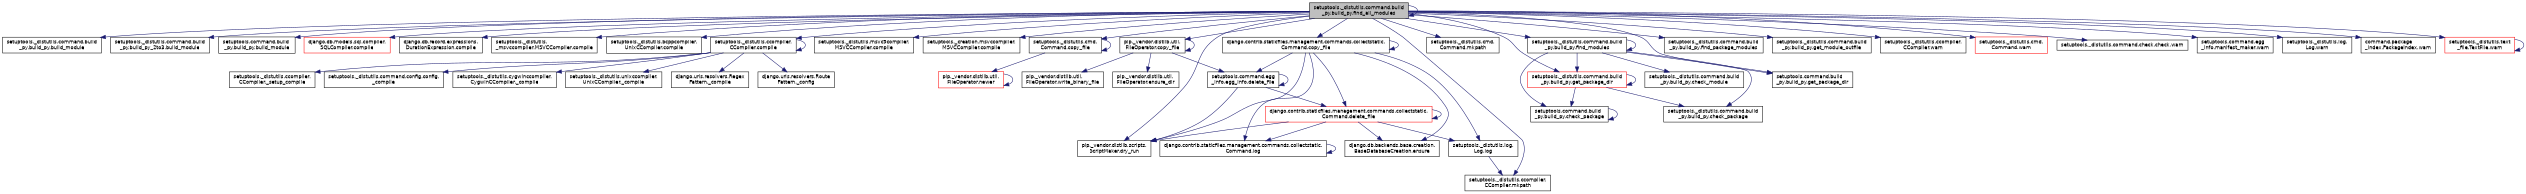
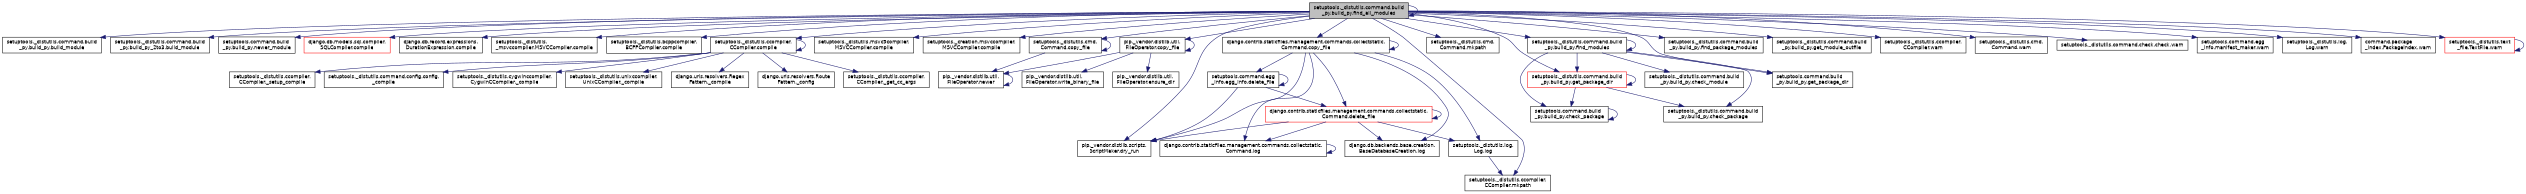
node "setuptools.command.build _py.build_py.build_module": label "setuptools.command.build _py.build_py.build_module" -> "setuptools.command.build _py.build_py.newer_module"
node "setuptools._distutils.bcppcompiler. UnixCCompiler.compile": label "setuptools._distutils.bcppcompiler. UnixCCompiler.compile" -> "setuptools._distutils.bcppcompiler. BCPPCompiler.compile"
node "setuptools._distutils.cmd. Command.warn": color red -> black
edge "pip._vendor.distlib.util. FileOperator.copy_file" -> "setuptools.command.egg _info.egg_info.delete_file": now "pip._vendor.distlib.util. FileOperator.copy_file" -> "pip._vendor.distlib.util. FileOperator.newer"
node "setuptools._distutils.ccompiler. CCompiler._get_cc_args": added
node "pip._vendor.distlib.util. FileOperator.newer": color red -> black
node "django.db.backends.base.creation. BaseDatabaseCreation.ensure": label "django.db.backends.base.creation. BaseDatabaseCreation.ensure" -> "django.db.backends.base.creation. BaseDatabaseCreation.log"
